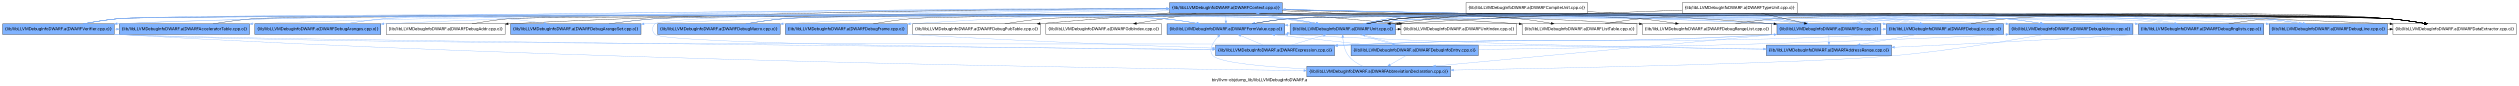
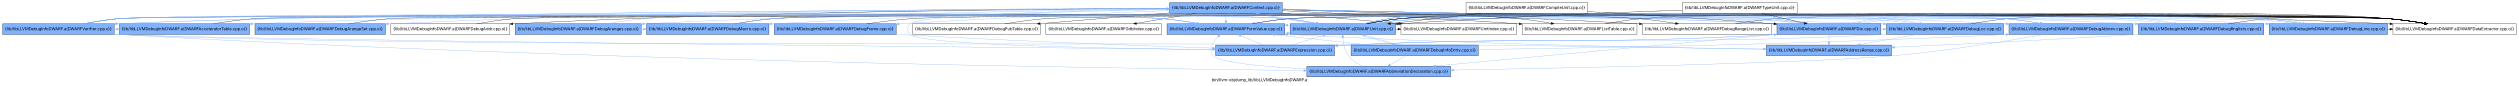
edge "{lib/libLLVMDebugInfoDWARF.a(DWARFDebugAranges.cpp.o)}" -> "{lib/libLLVMDebugInfoDWARF.a(DWARFDebugArangeSet.cpp.o)}": now "{lib/libLLVMDebugInfoDWARF.a(DWARFDebugAranges.cpp.o)}" -> "{lib/libLLVMDebugInfoDWARF.a(DWARFDebugMacro.cpp.o)}"
